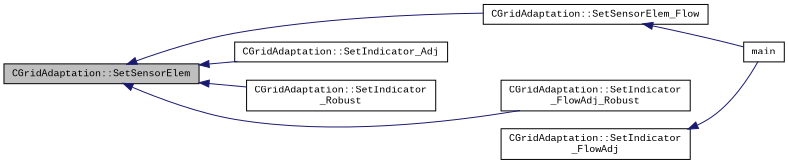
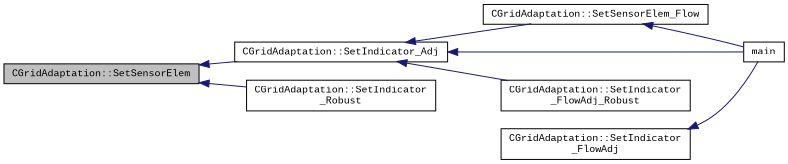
edge "CGridAdaptation::SetSensorElem_Flow" -> "CGridAdaptation::SetSensorElem": now "CGridAdaptation::SetSensorElem_Flow" -> "CGridAdaptation::SetIndicator_Adj"
edge "main" -> "CGridAdaptation::SetIndicator_Adj": added
edge "CGridAdaptation::SetIndicator _FlowAdj_Robust" -> "CGridAdaptation::SetSensorElem": now "CGridAdaptation::SetIndicator _FlowAdj_Robust" -> "CGridAdaptation::SetIndicator_Adj"
